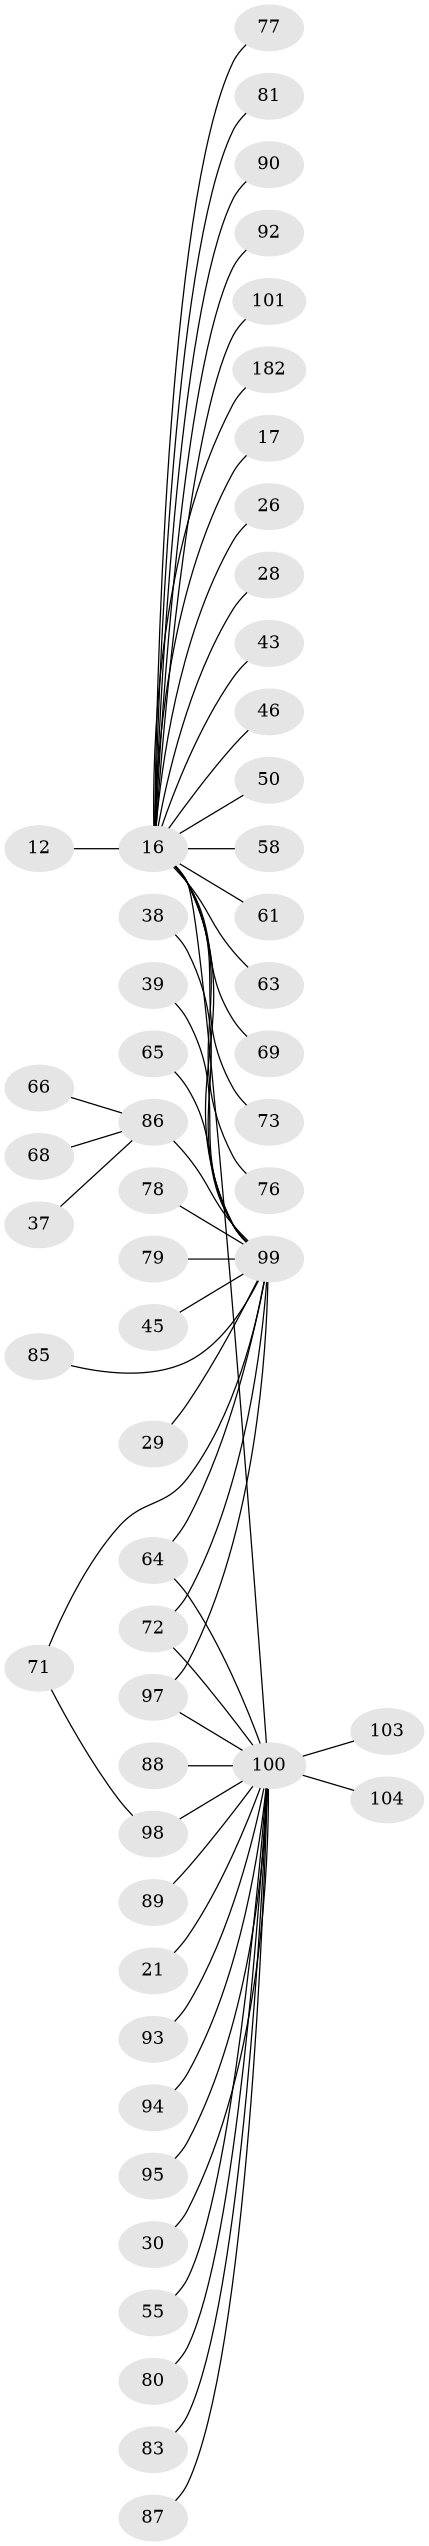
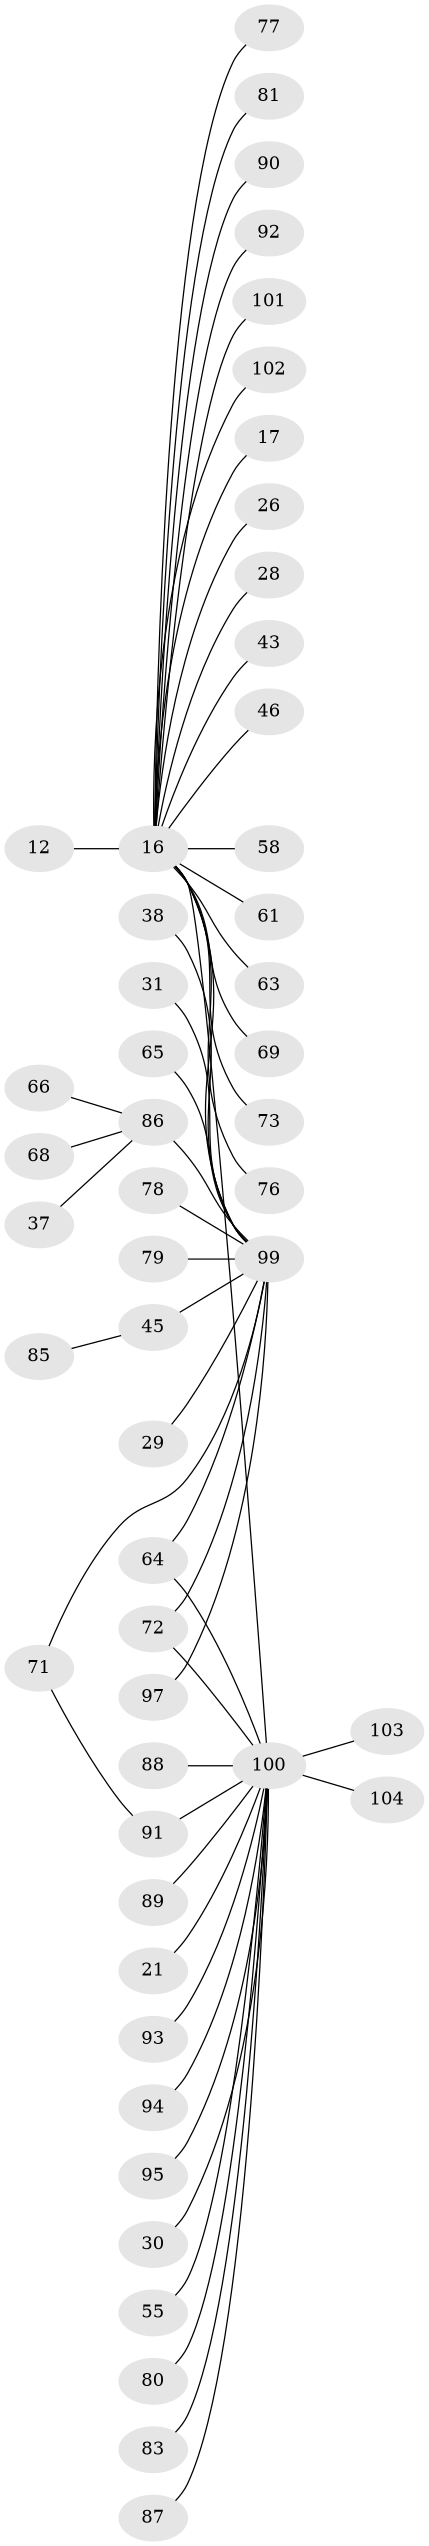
node "182": label "182" -> "102"
node "50": removed
node "39": label "39" -> "31"
edge "99" -- "85": now "45" -- "85"
edge "97" -- "100": removed
node "98": label "98" -> "91"
